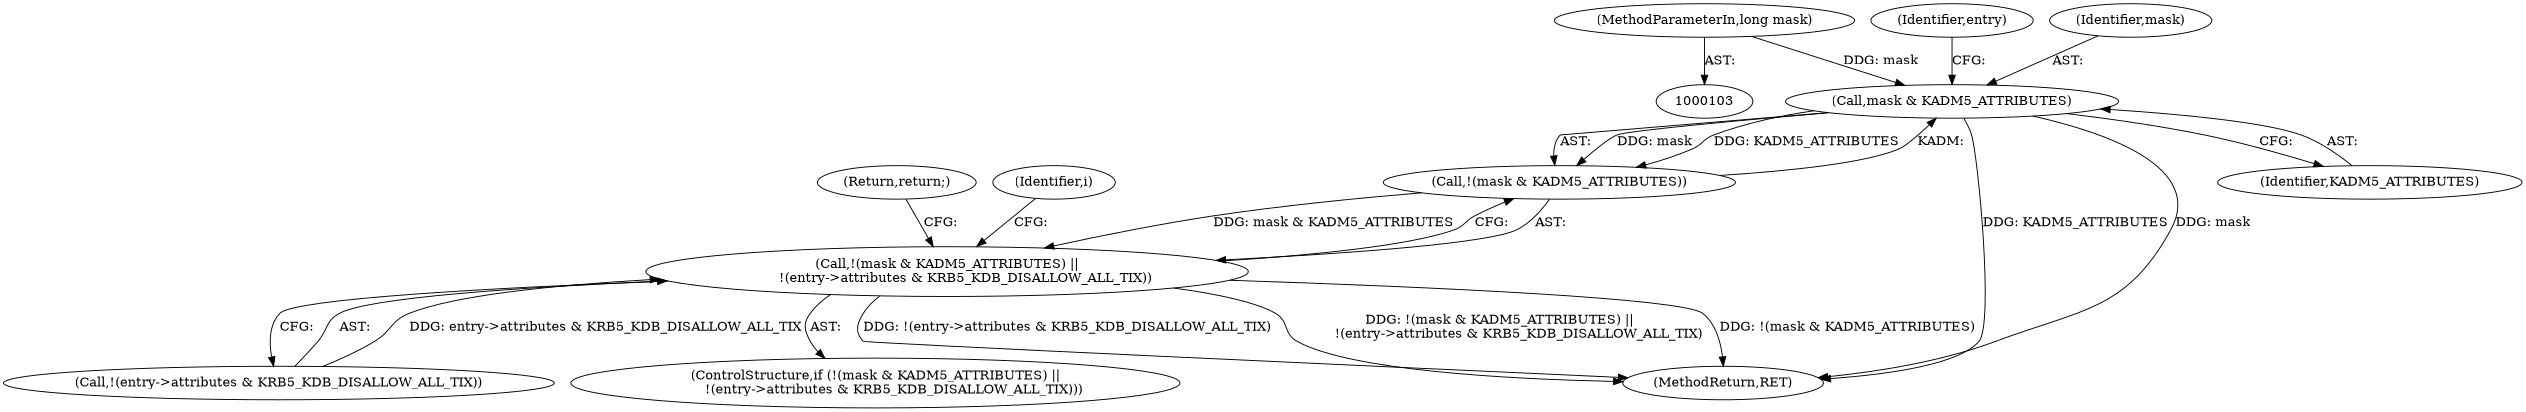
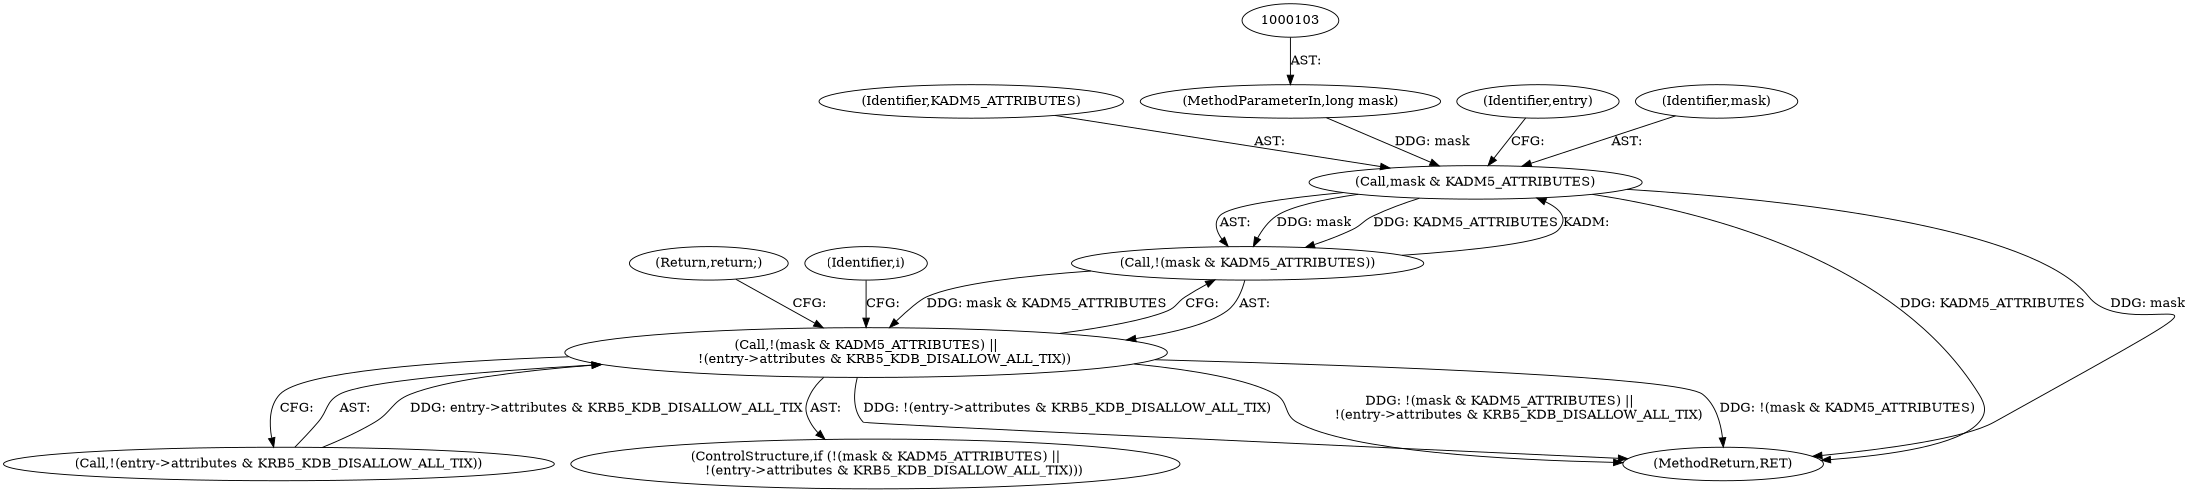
edge "(MethodParameterIn,long mask)" -> "1000103": reversed
edge "(Call,mask & KADM5_ATTRIBUTES)" -> "(Identifier,KADM5_ATTRIBUTES)": removed, label "CFG:"
